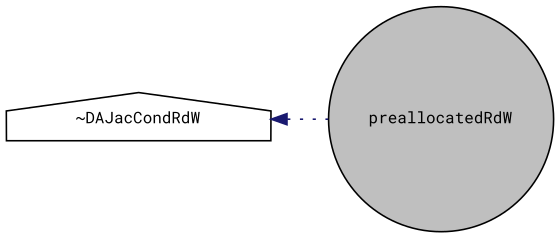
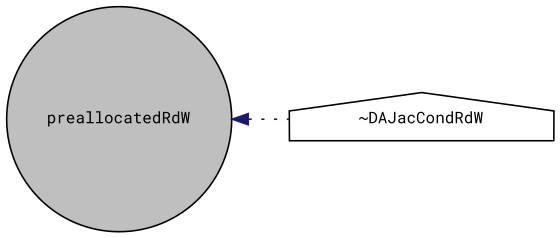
edge "preallocatedRdW" -> "~DAJacCondRdW": reversed
